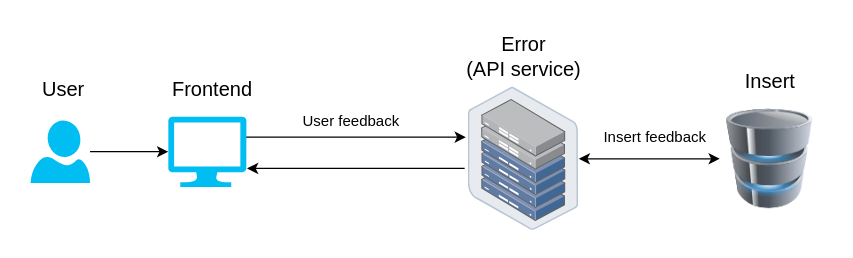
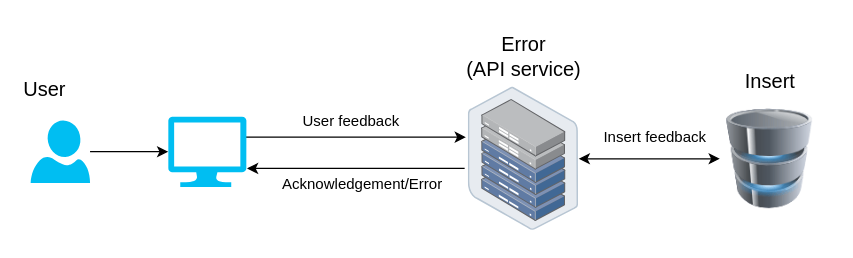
node "User": moved (63, 90) -> (44, 90)
node "Frontend": removed
node "Acknowledgement/Error": added
